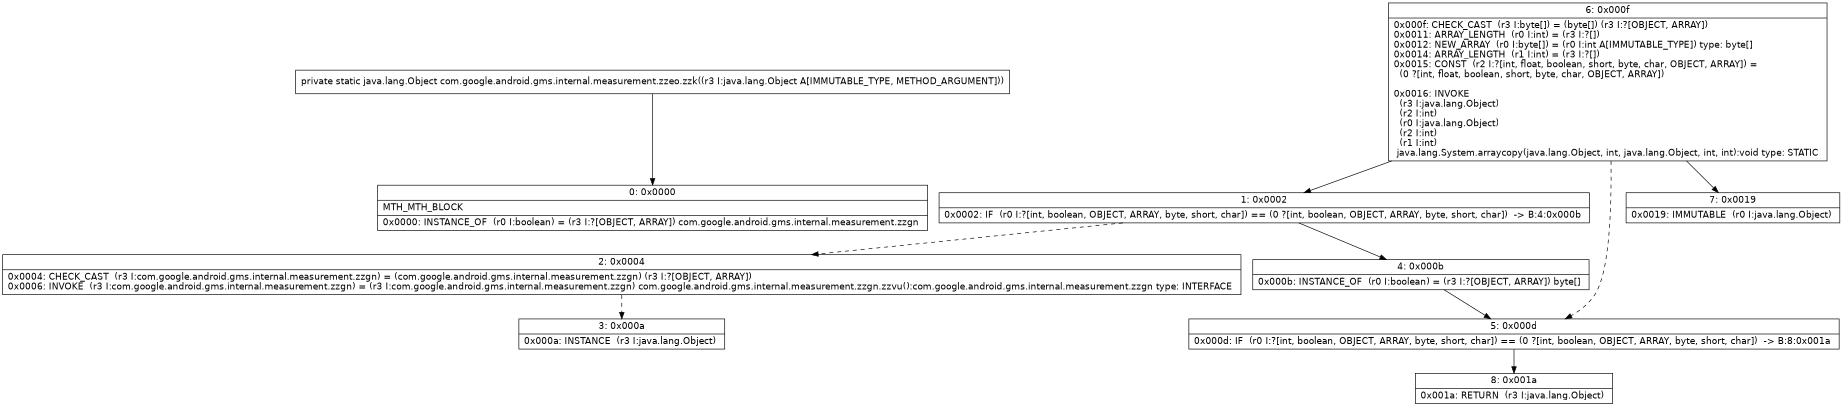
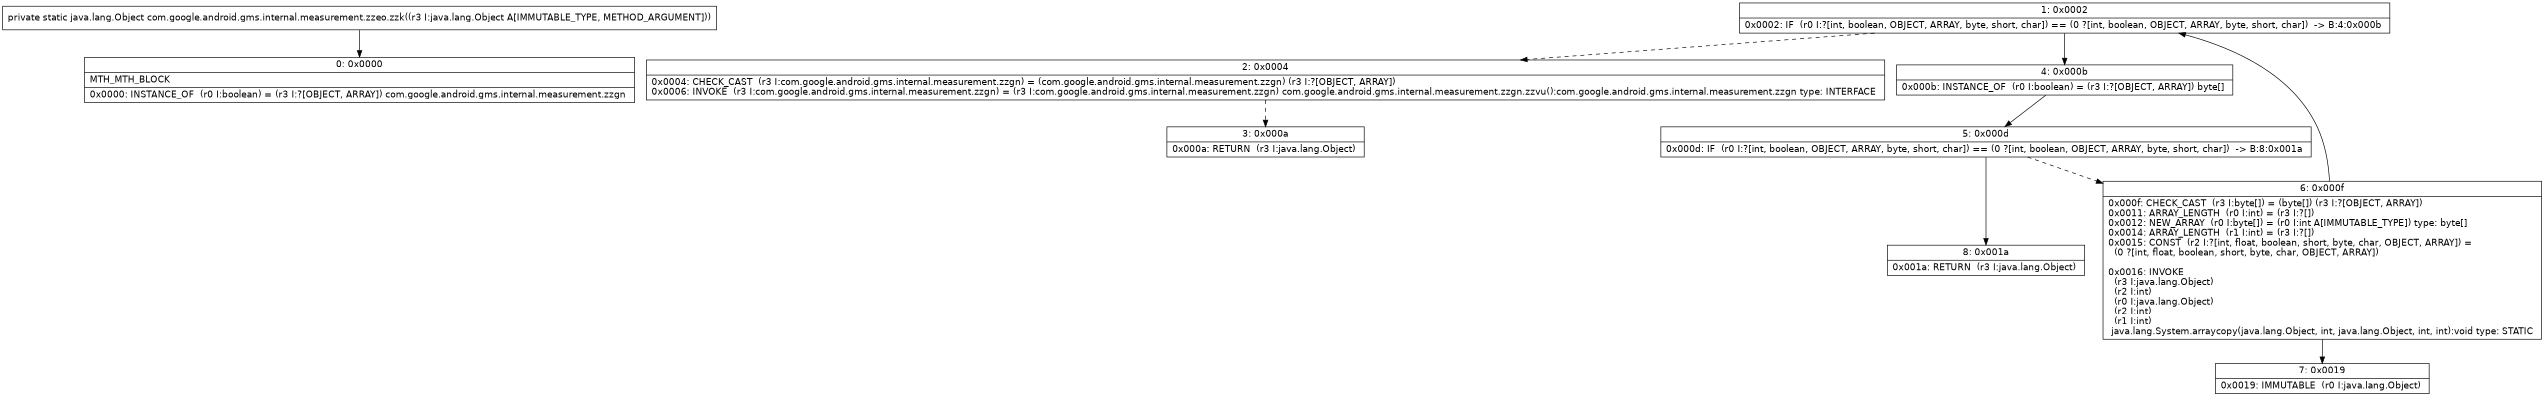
edge "6: 0x000f" -> "5: 0x000d": reversed
node "3: 0x000a": text "0x000a: INSTANCE  (r3 I:java.lang.Object)" -> "0x000a: RETURN  (r3 I:java.lang.Object)"
